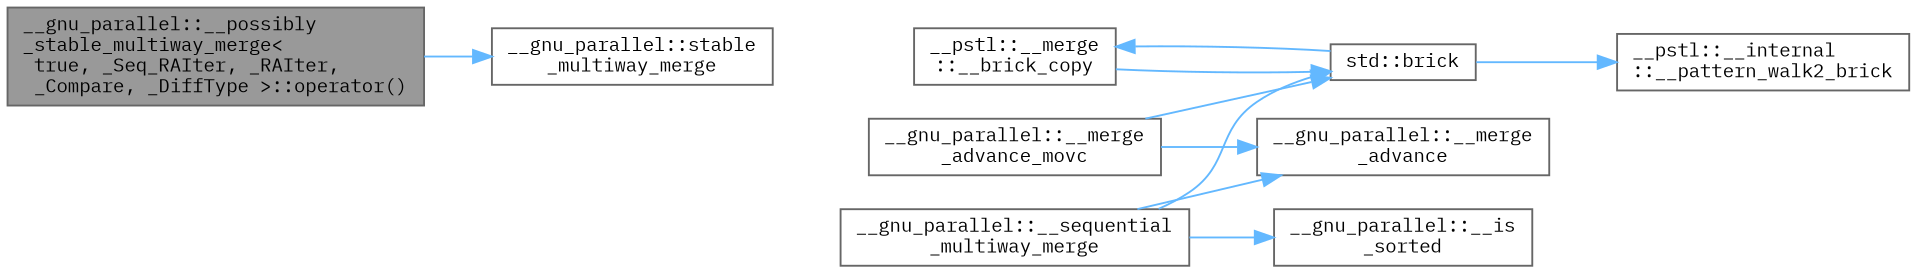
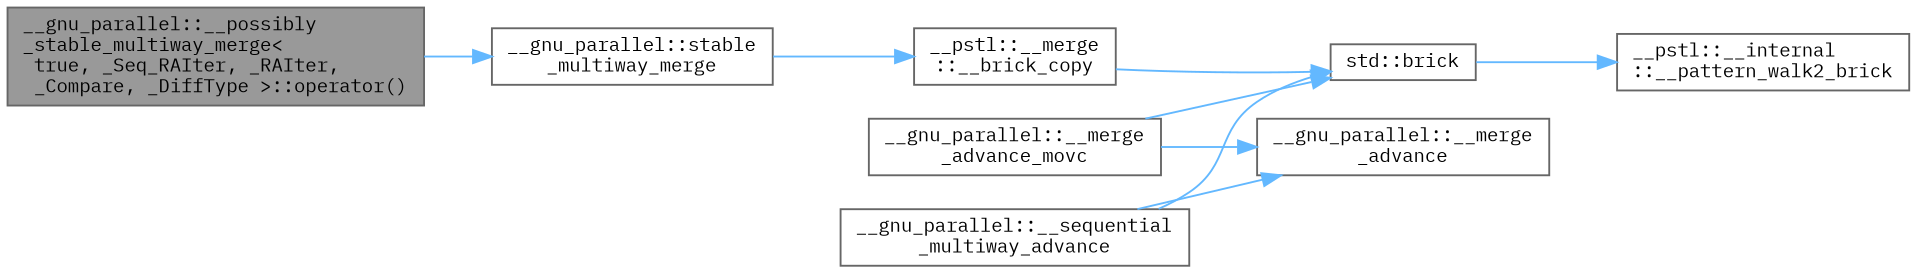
edge "std::brick" -> "__pstl::__merge ::__brick_copy": now "__gnu_parallel::stable _multiway_merge" -> "__pstl::__merge ::__brick_copy"
node "__gnu_parallel::__sequential _multiway_merge": label "__gnu_parallel::__sequential _multiway_merge" -> "__gnu_parallel::__sequential _multiway_advance"
node "__gnu_parallel::__is _sorted": removed
